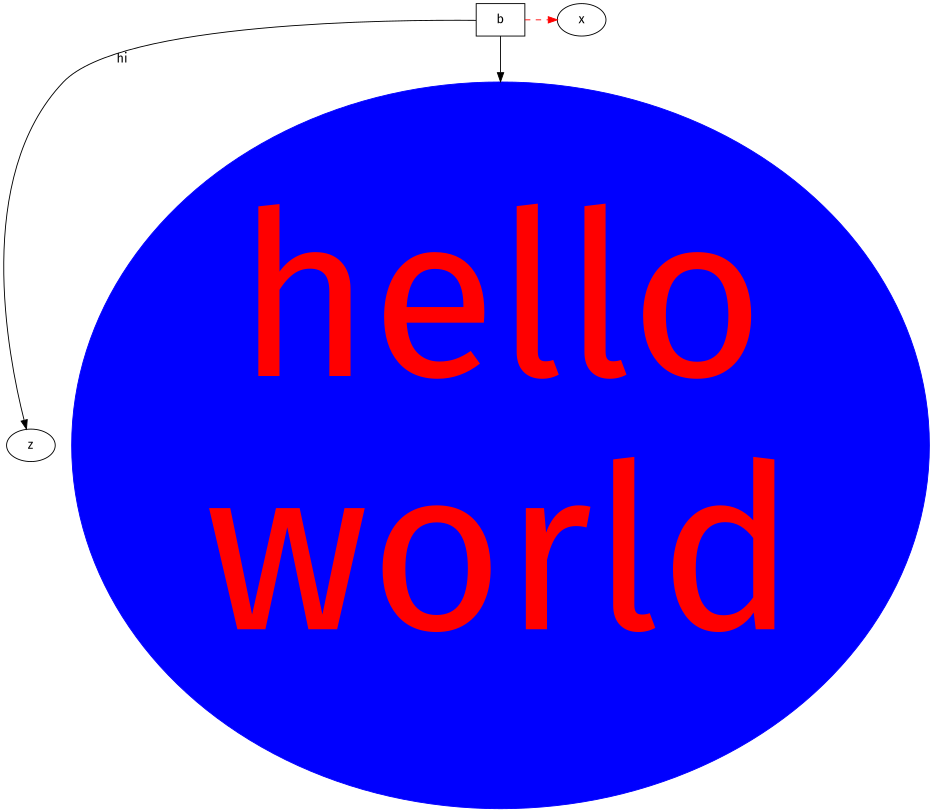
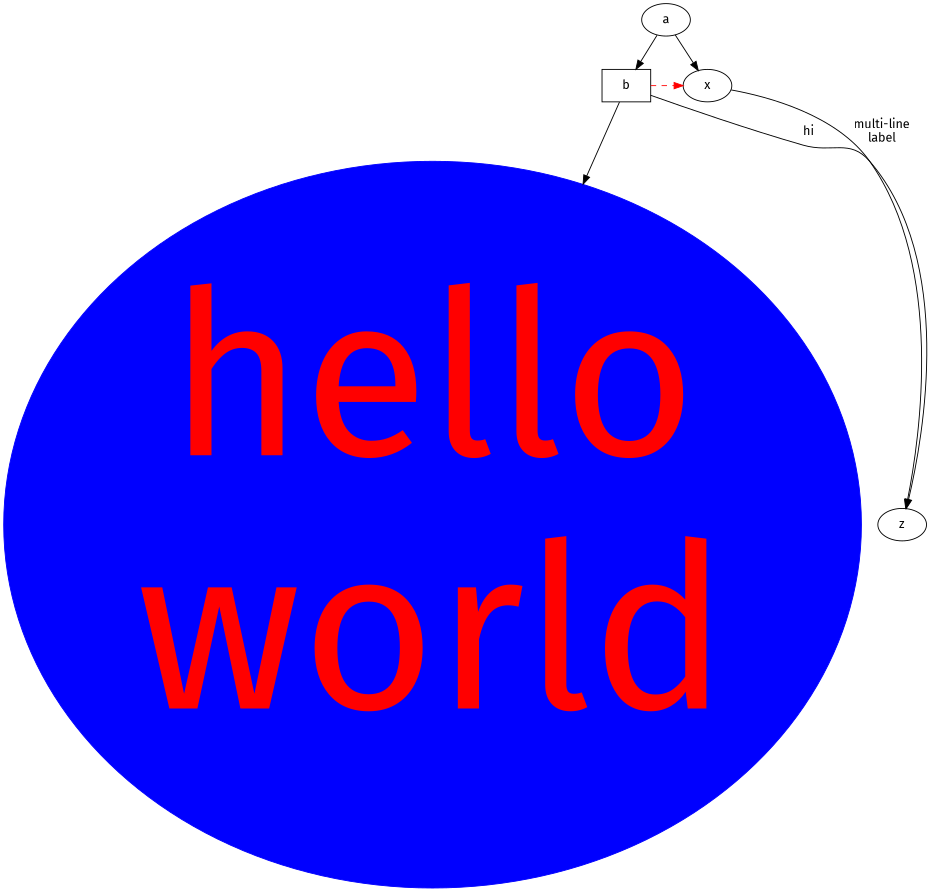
node "a": added
edge "x" -> "z": added, label "multi-line label"
